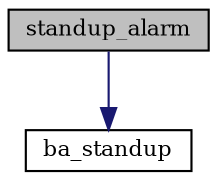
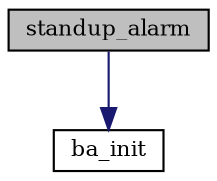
node "ba_standup": label "ba_standup" -> "ba_init"
